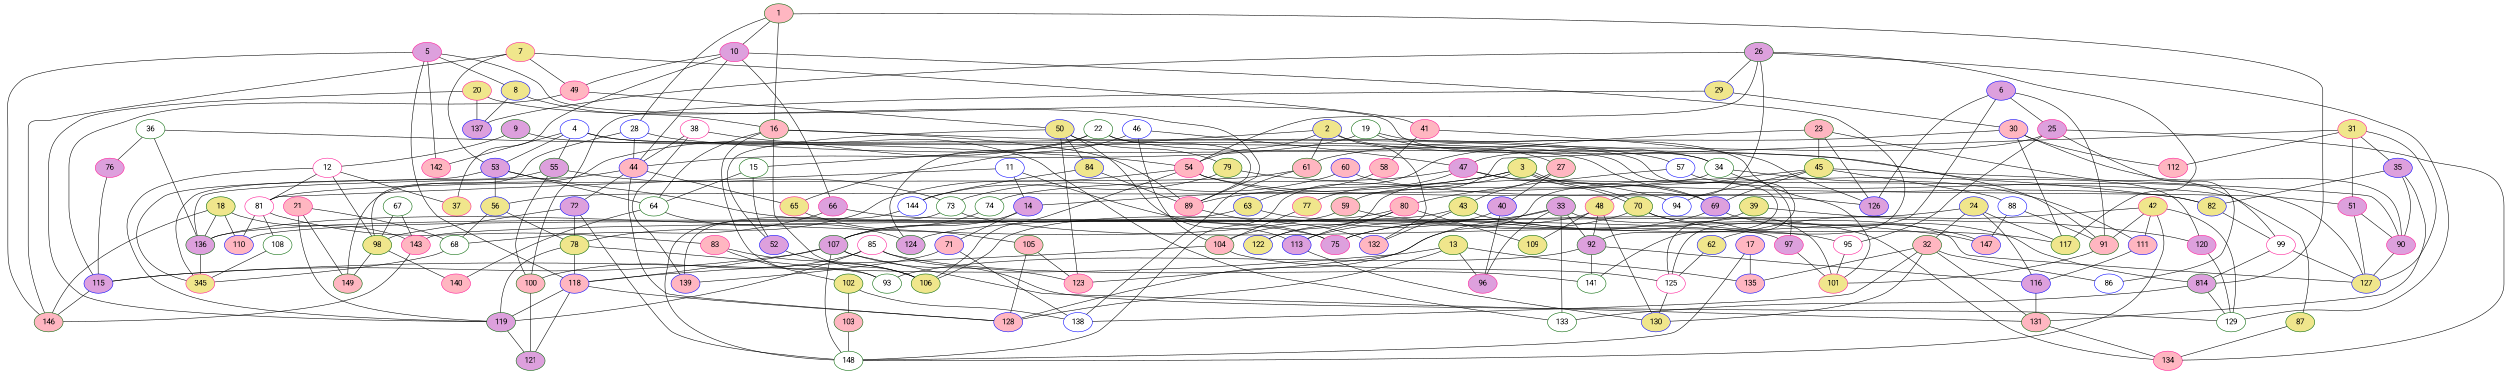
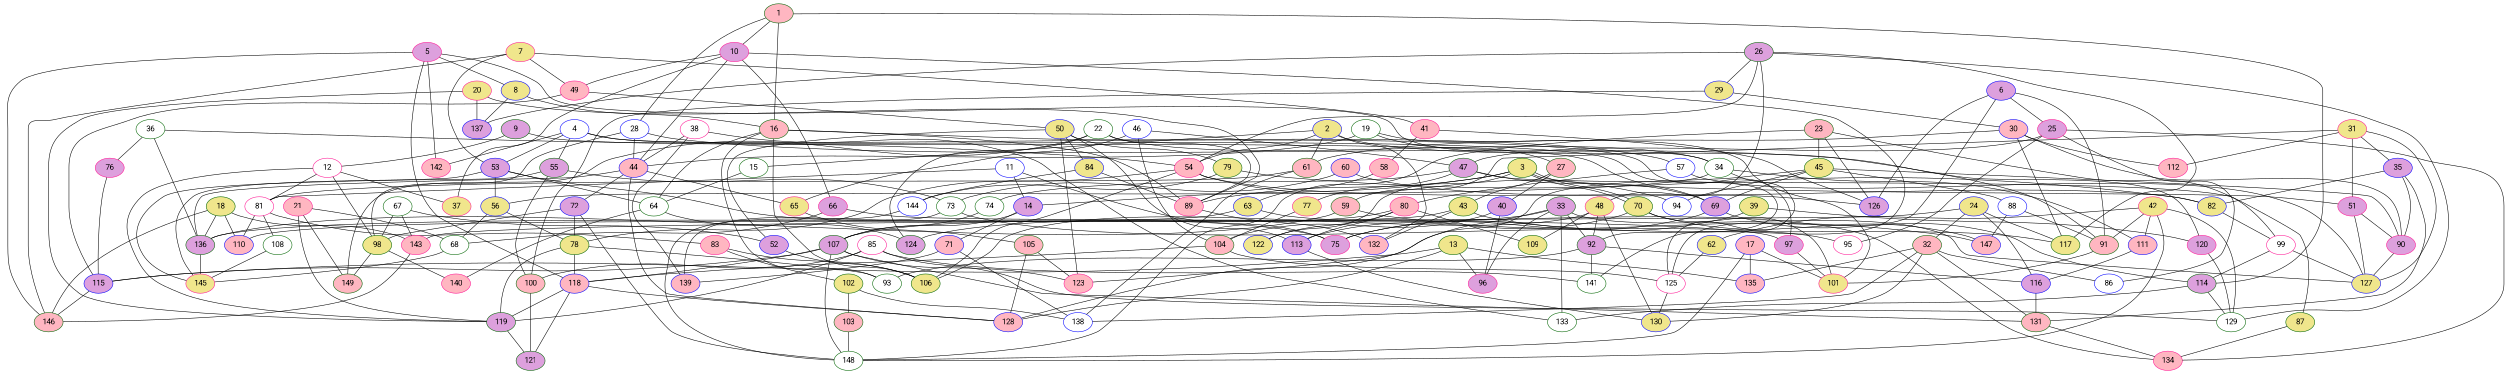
node "47": color deeppink -> darkgreen
edge "15" -- "52": now "67" -- "52"
edge "95" -- "101": now "17" -- "101"
node "345": label "345" -> "145"
node "814": label "814" -> "114"
